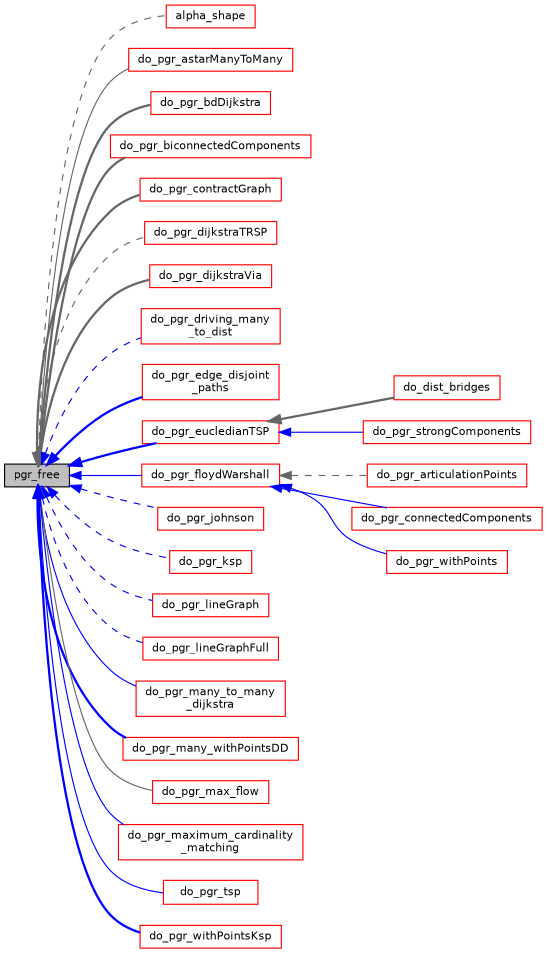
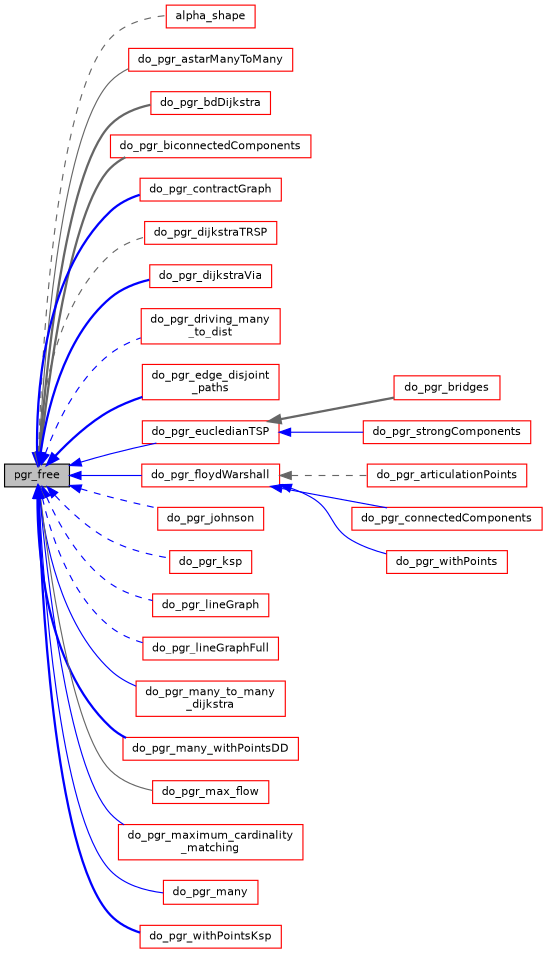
edge "do_pgr_contractGraph" -> "pgr_free": color gray40 -> blue
edge "do_pgr_dijkstraVia" -> "pgr_free": color gray40 -> blue
node "do_dist_bridges": label "do_dist_bridges" -> "do_pgr_bridges"
edge "do_pgr_eucledianTSP" -> "pgr_free": style bold -> solid
node "do_pgr_tsp": label "do_pgr_tsp" -> "do_pgr_many"
